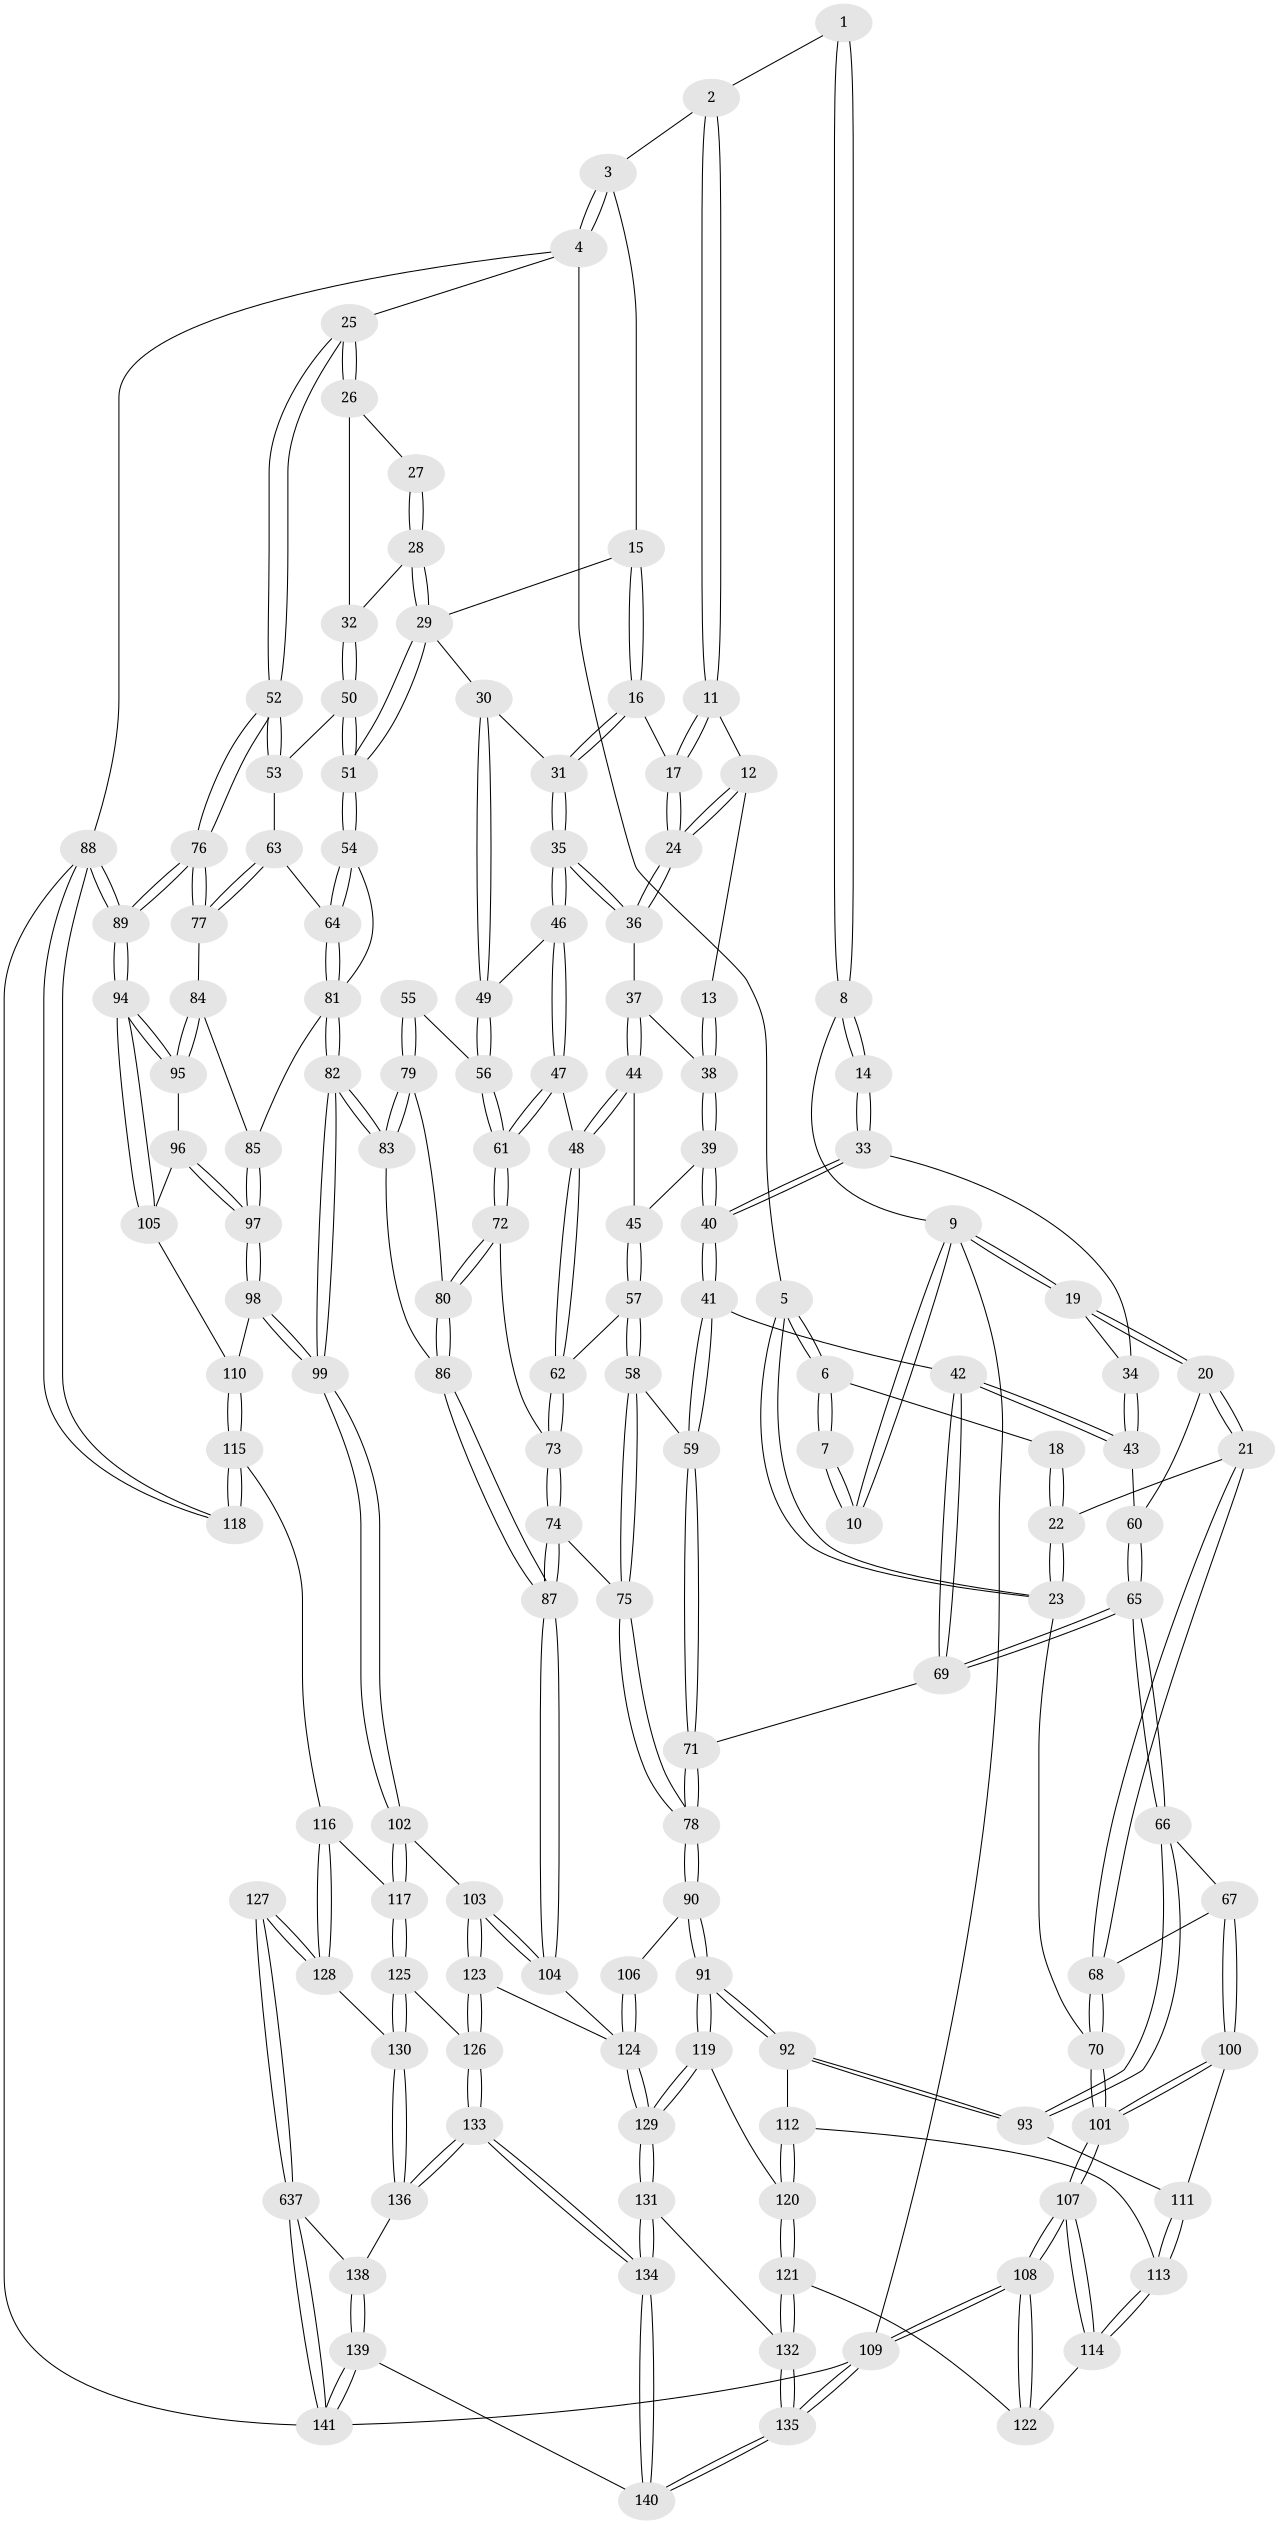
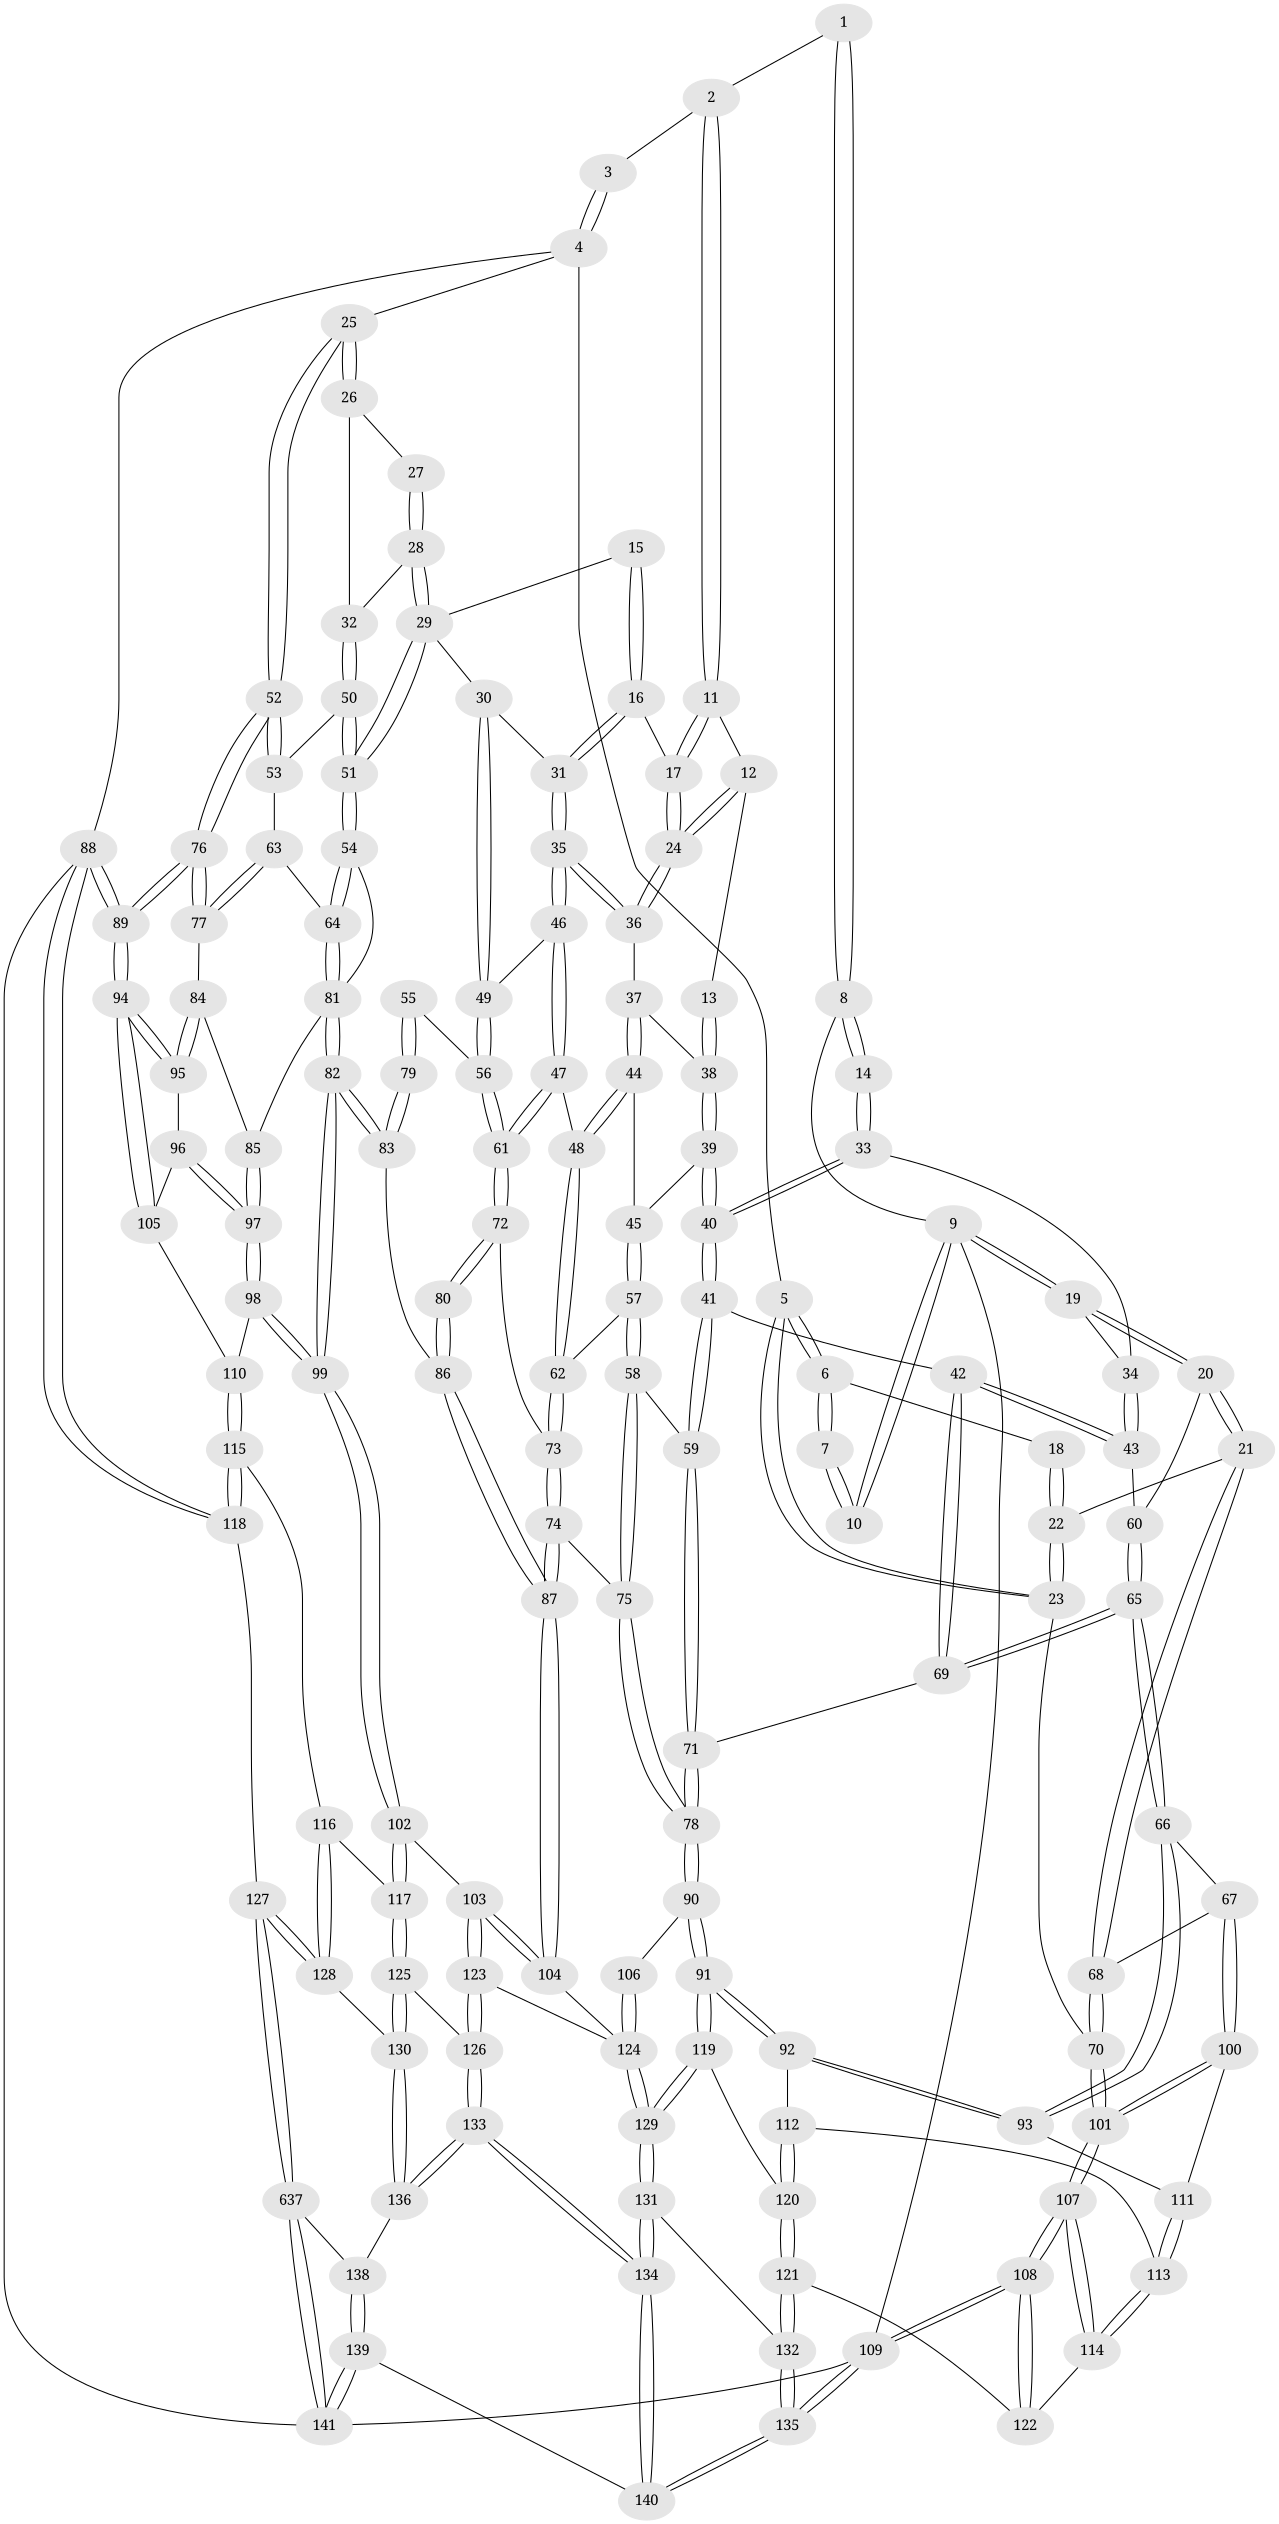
edge "3" -- "15": removed
edge "79" -- "80": removed
edge "118" -- "127": added
